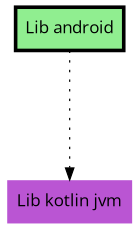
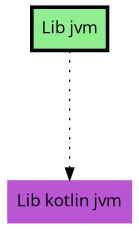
node "Lib android": label "Lib android" -> "Lib jvm"
